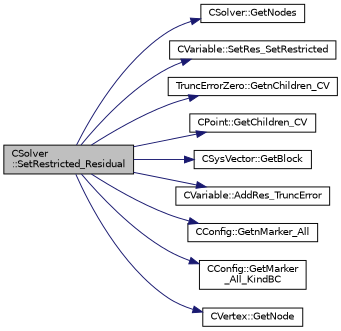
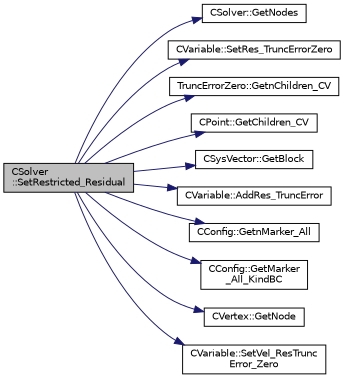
node "CVariable::SetRes_SetRestricted": label "CVariable::SetRes_SetRestricted" -> "CVariable::SetRes_TruncErrorZero"
node "CVariable::SetVel_ResTrunc Error_Zero": added
